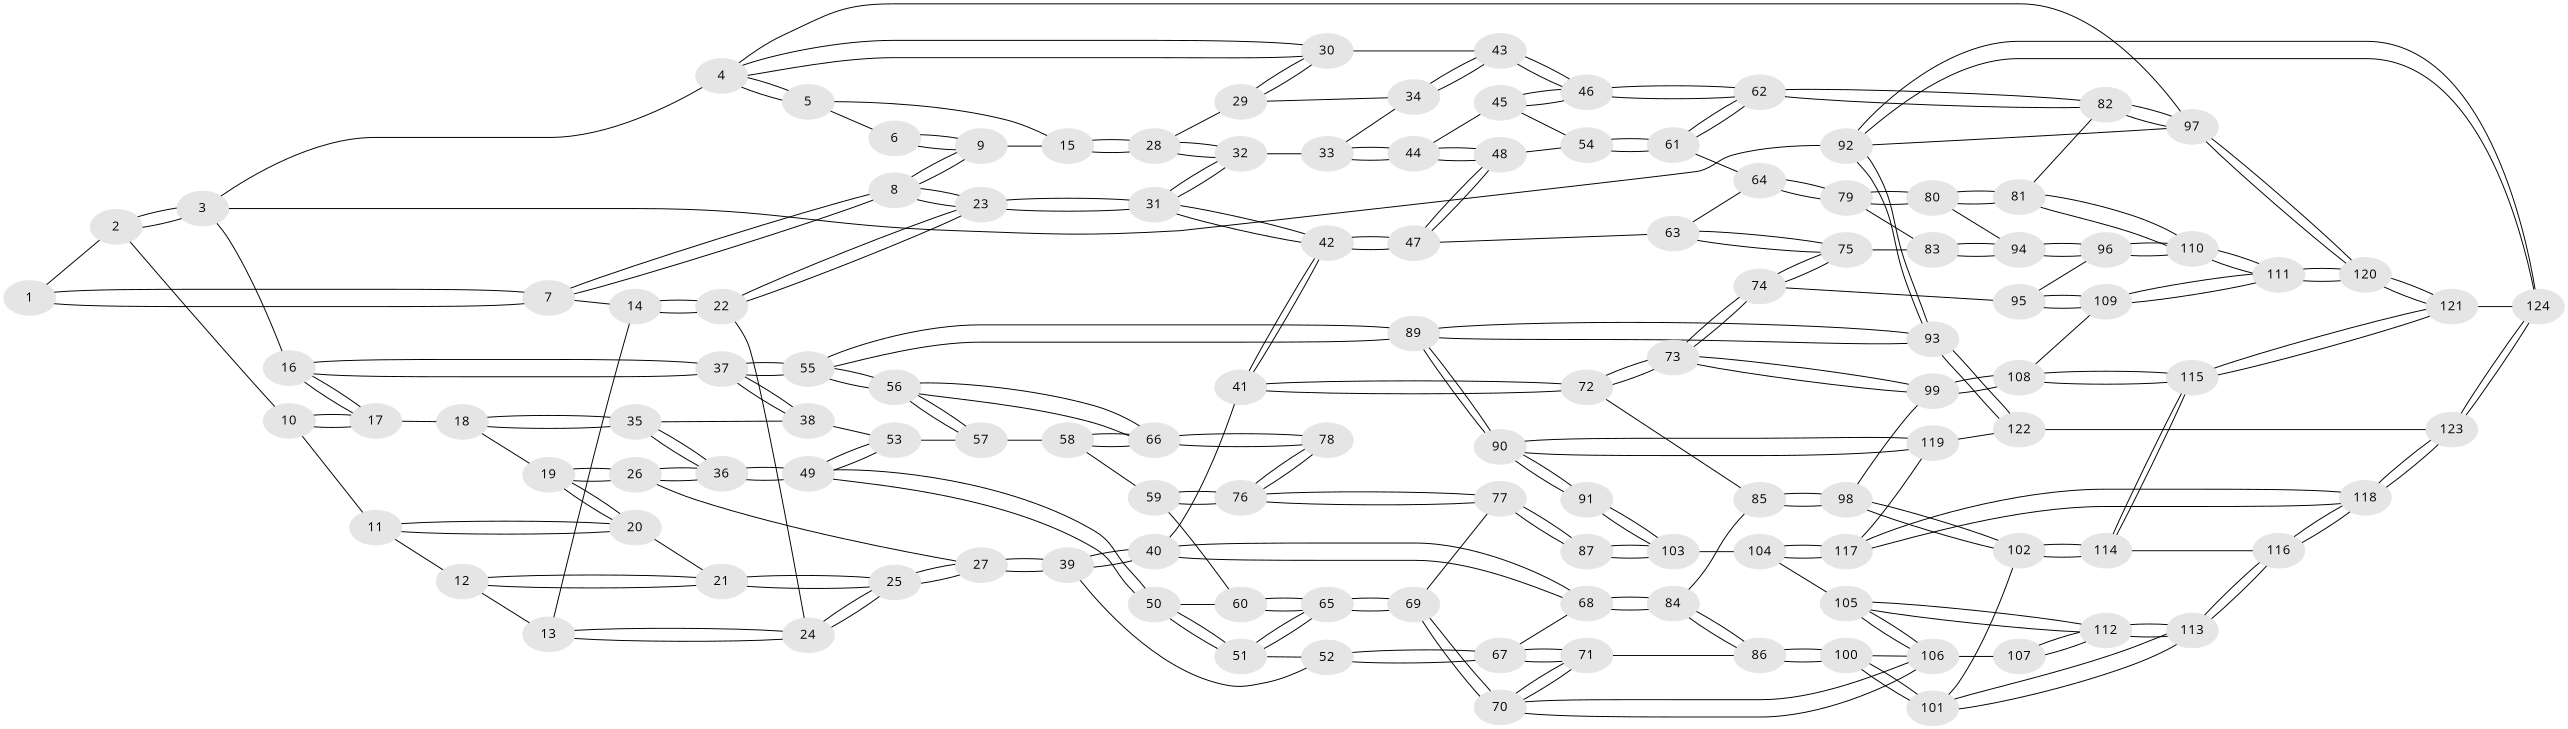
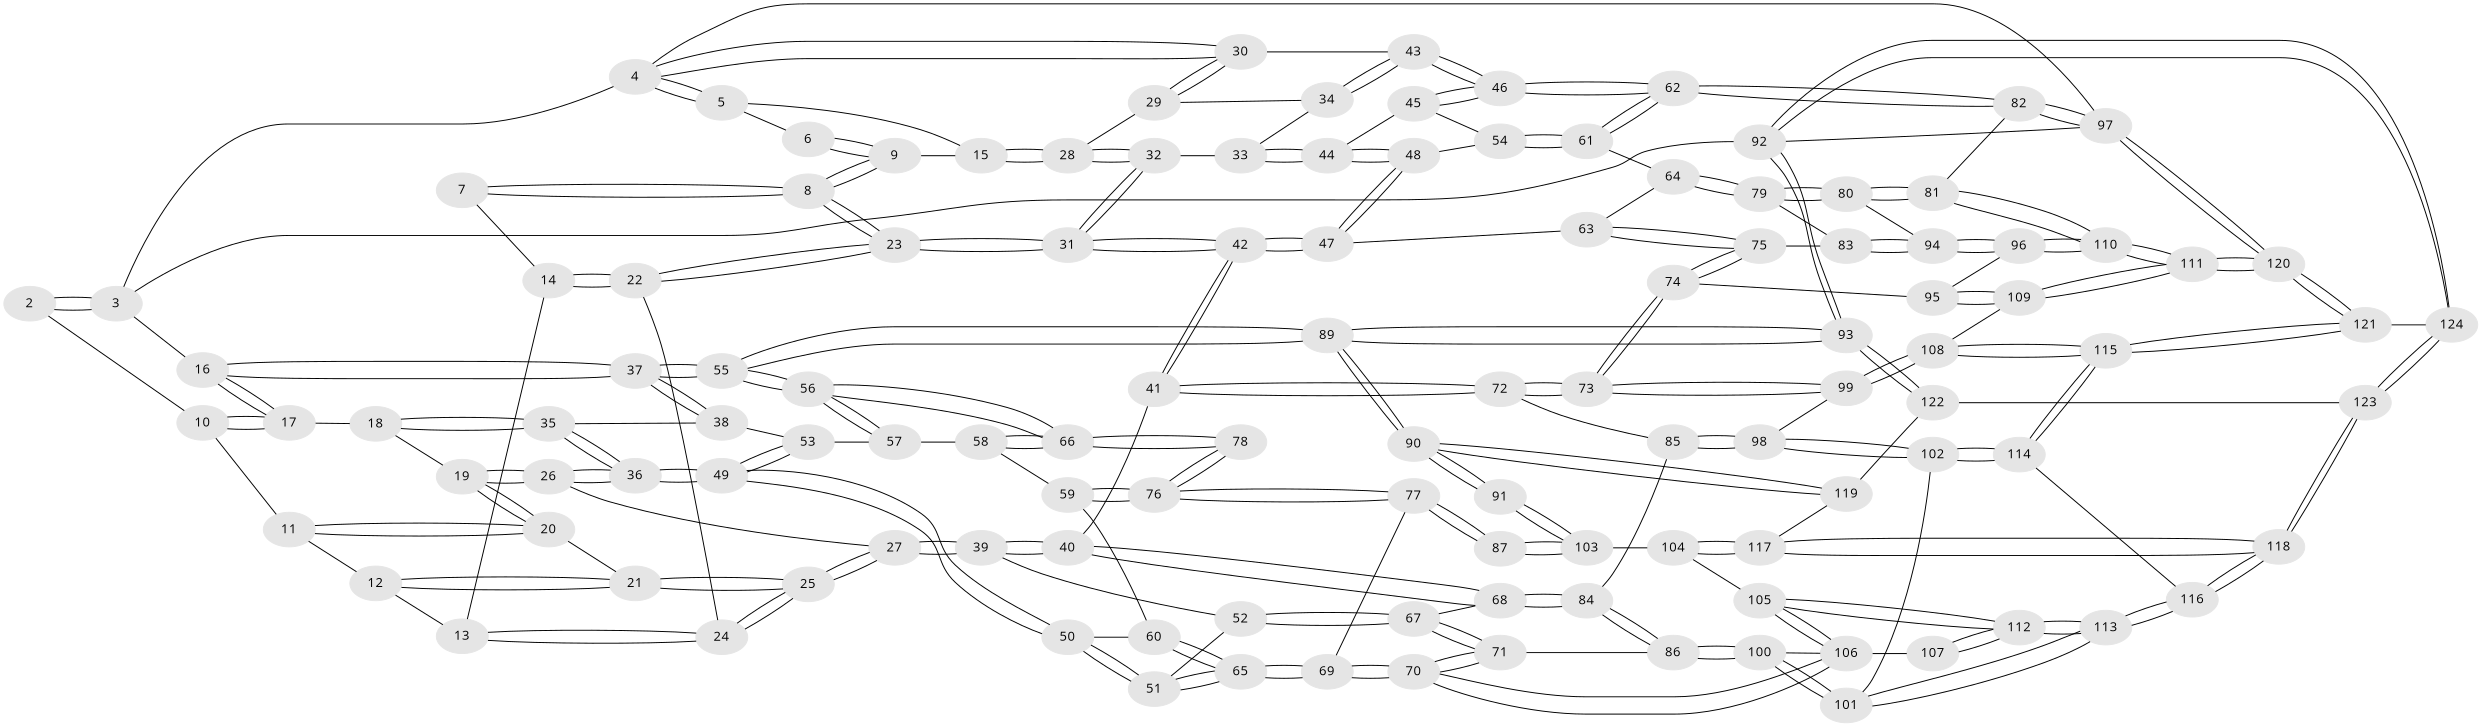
node "1": removed
